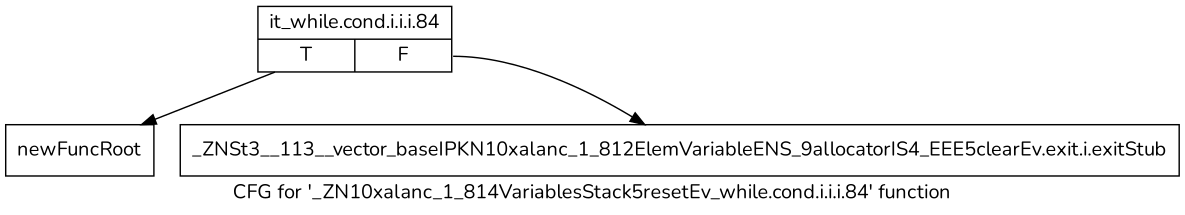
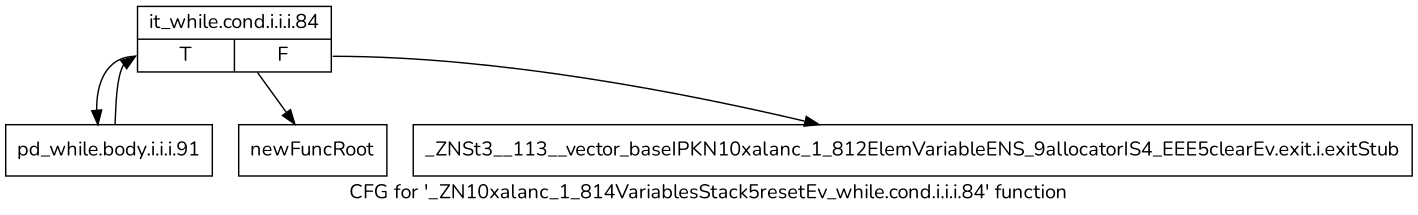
node "pd_while.body.i.i.i.91": added
